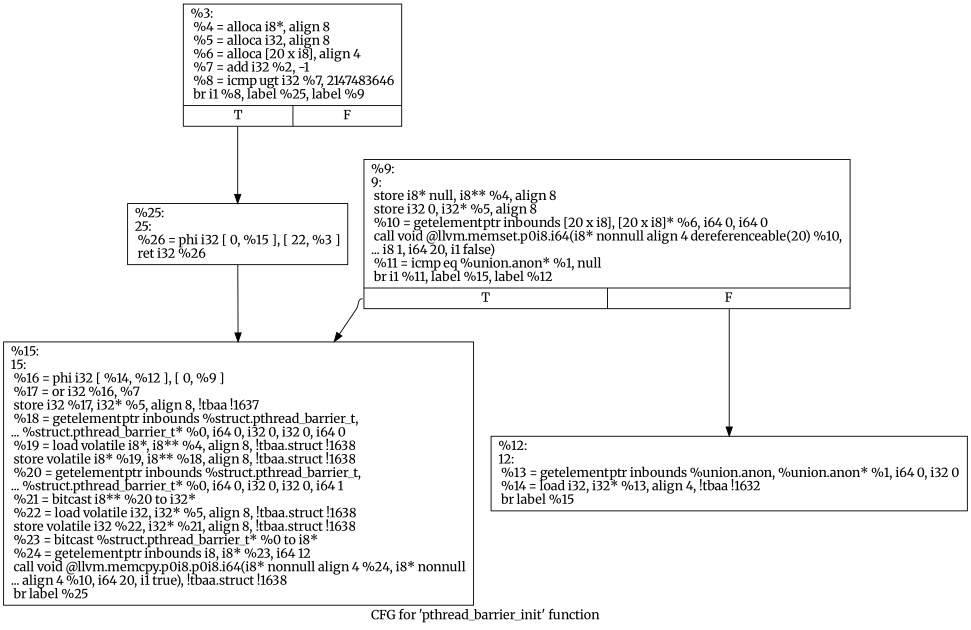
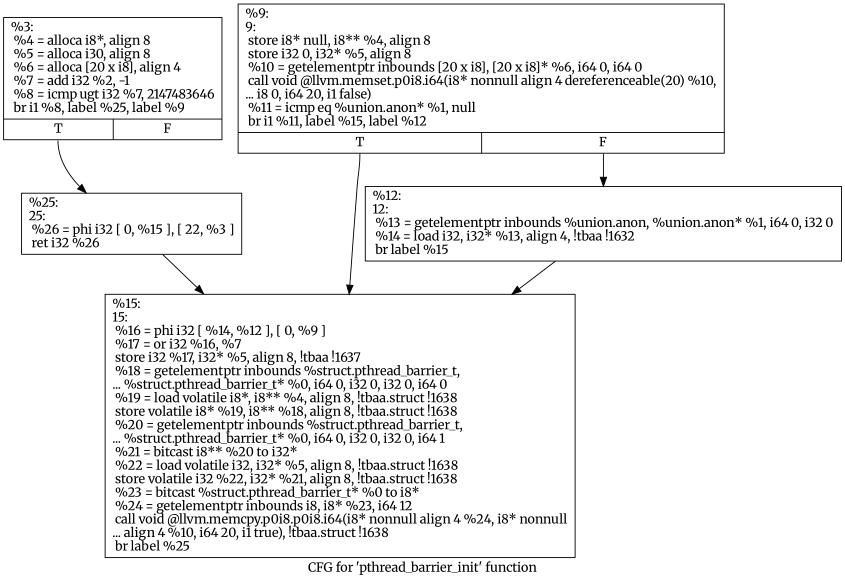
node "%3:": text "%5 = alloca i32, align 8" -> "%5 = alloca i30, align 8"
node "%9:": text "... i8 1, i64 20, i1 false)" -> "... i8 0, i64 20, i1 false)"
edge "%12:" -> "%15:": added
